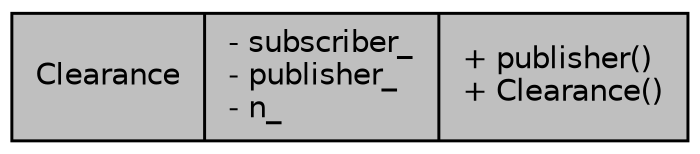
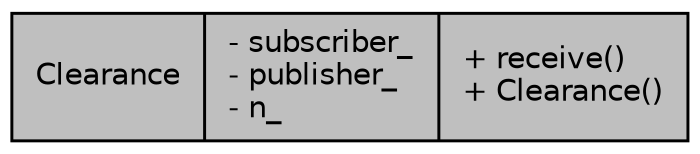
node "Clearance": text "+ publisher()" -> "+ receive()"
